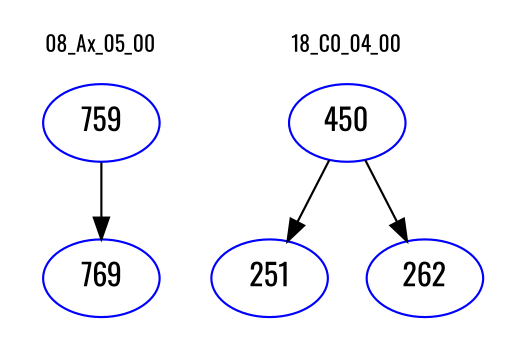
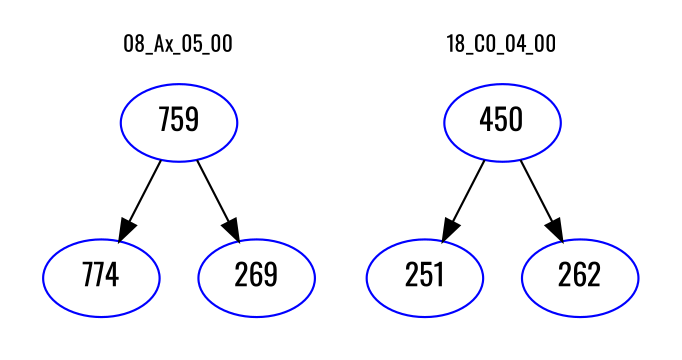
node "774": added
node "769": label "769" -> "269"
